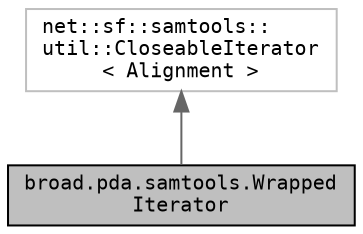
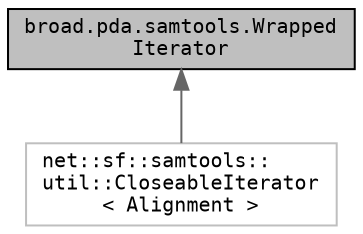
edge "broad.pda.samtools.Wrapped Iterator" -> "net::sf::samtools:: util::CloseableIterator < Alignment >": reversed
